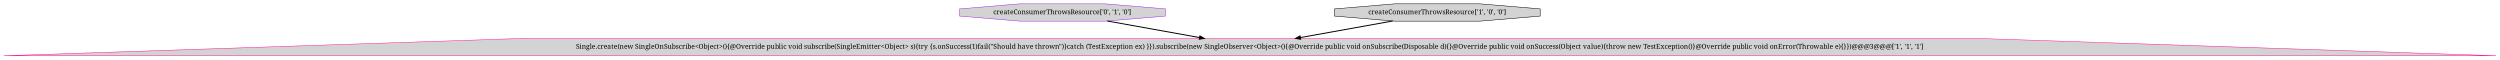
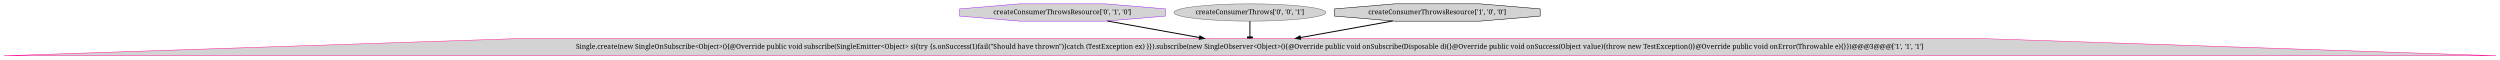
node "createConsumerThrows['0', '0', '1']": added
